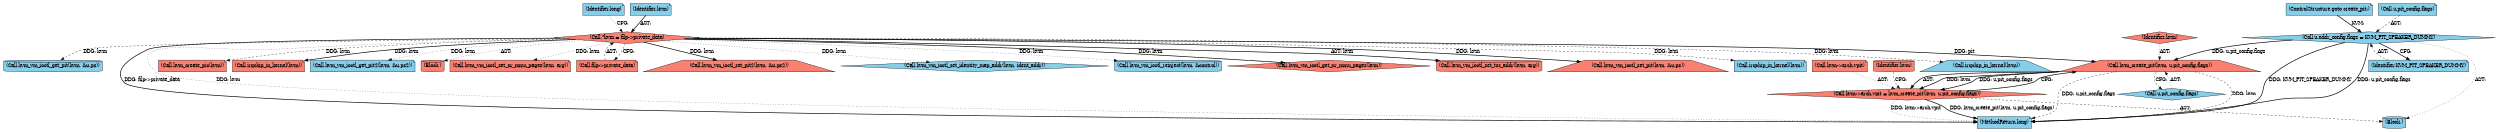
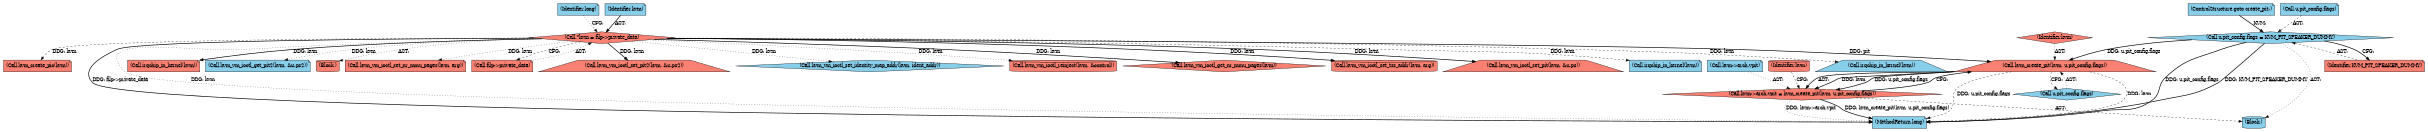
node "(Call,u.addr_config.flags = KVM_PIT_SPEAKER_DUMMY)": label "(Call,u.addr_config.flags = KVM_PIT_SPEAKER_DUMMY)" -> "(Call,u.pit_config.flags = KVM_PIT_SPEAKER_DUMMY)"
edge "(Call,filp->private_data)" -> "(Call,*kvm = filp->private_data)": style dashed -> dotted
edge "(Call,*kvm = filp->private_data)" -> "(Call,kvm_vm_ioctl_set_tss_addr(kvm, arg))": label "AST: kvm" -> "DDG: kvm"
node "(Call,kvm_vm_ioctl_get_pit(kvm, &u.ps))": removed
node "(Call,kvm_vm_ioctl_reinject(kvm, &control))": fillcolor skyblue -> salmon
node "(Call,kvm->arch.vpit)": fillcolor salmon -> skyblue
node "(Identifier,KVM_PIT_SPEAKER_DUMMY)": fillcolor skyblue -> salmon
